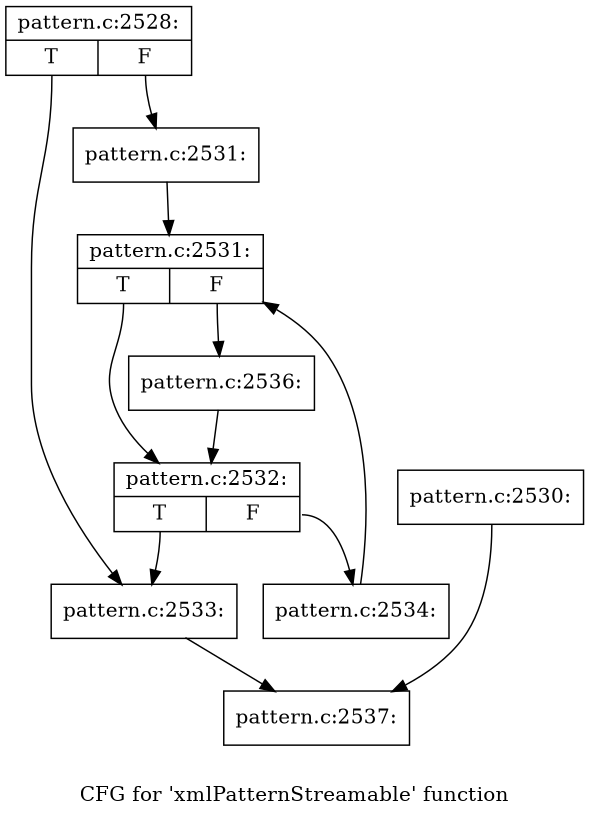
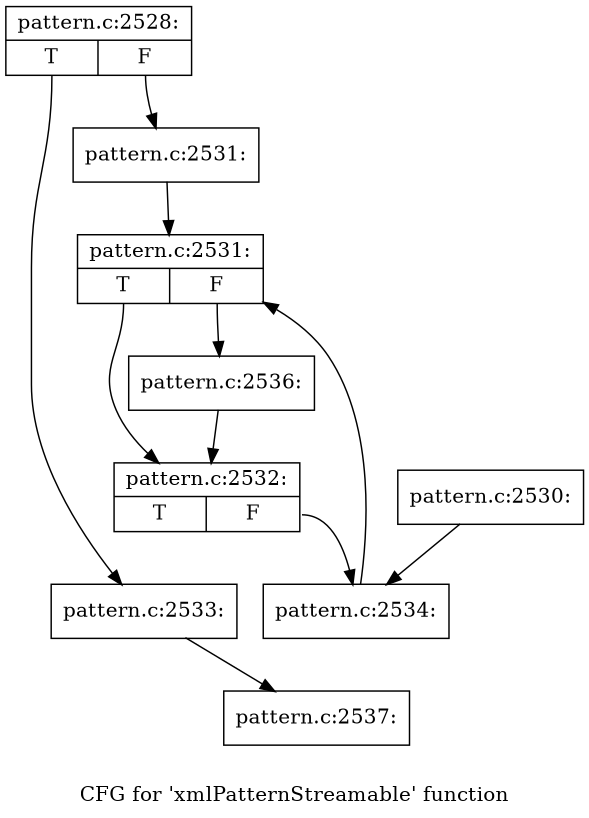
edge "pattern.c:2532:" -> "pattern.c:2533:": removed
edge "pattern.c:2530:" -> "pattern.c:2537:": now "pattern.c:2530:" -> "pattern.c:2534:"
